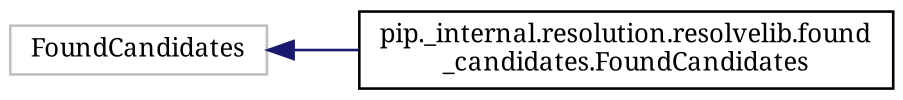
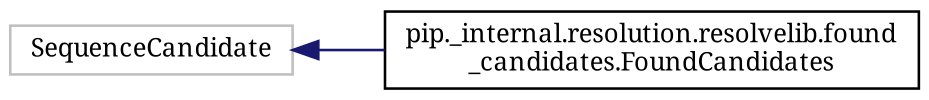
node "FoundCandidates": label "FoundCandidates" -> "SequenceCandidate"
